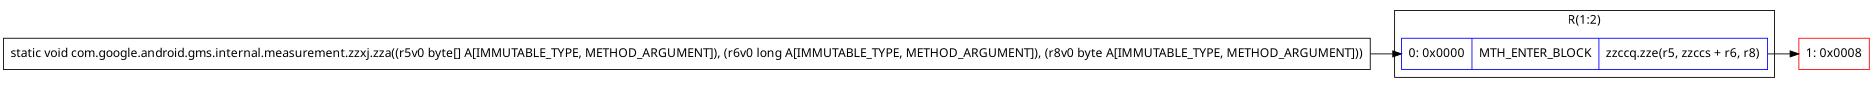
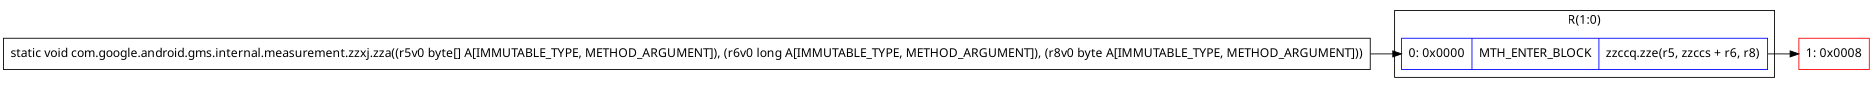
cluster "R(1:2)": label "R(1:2)" -> "R(1:0)"
